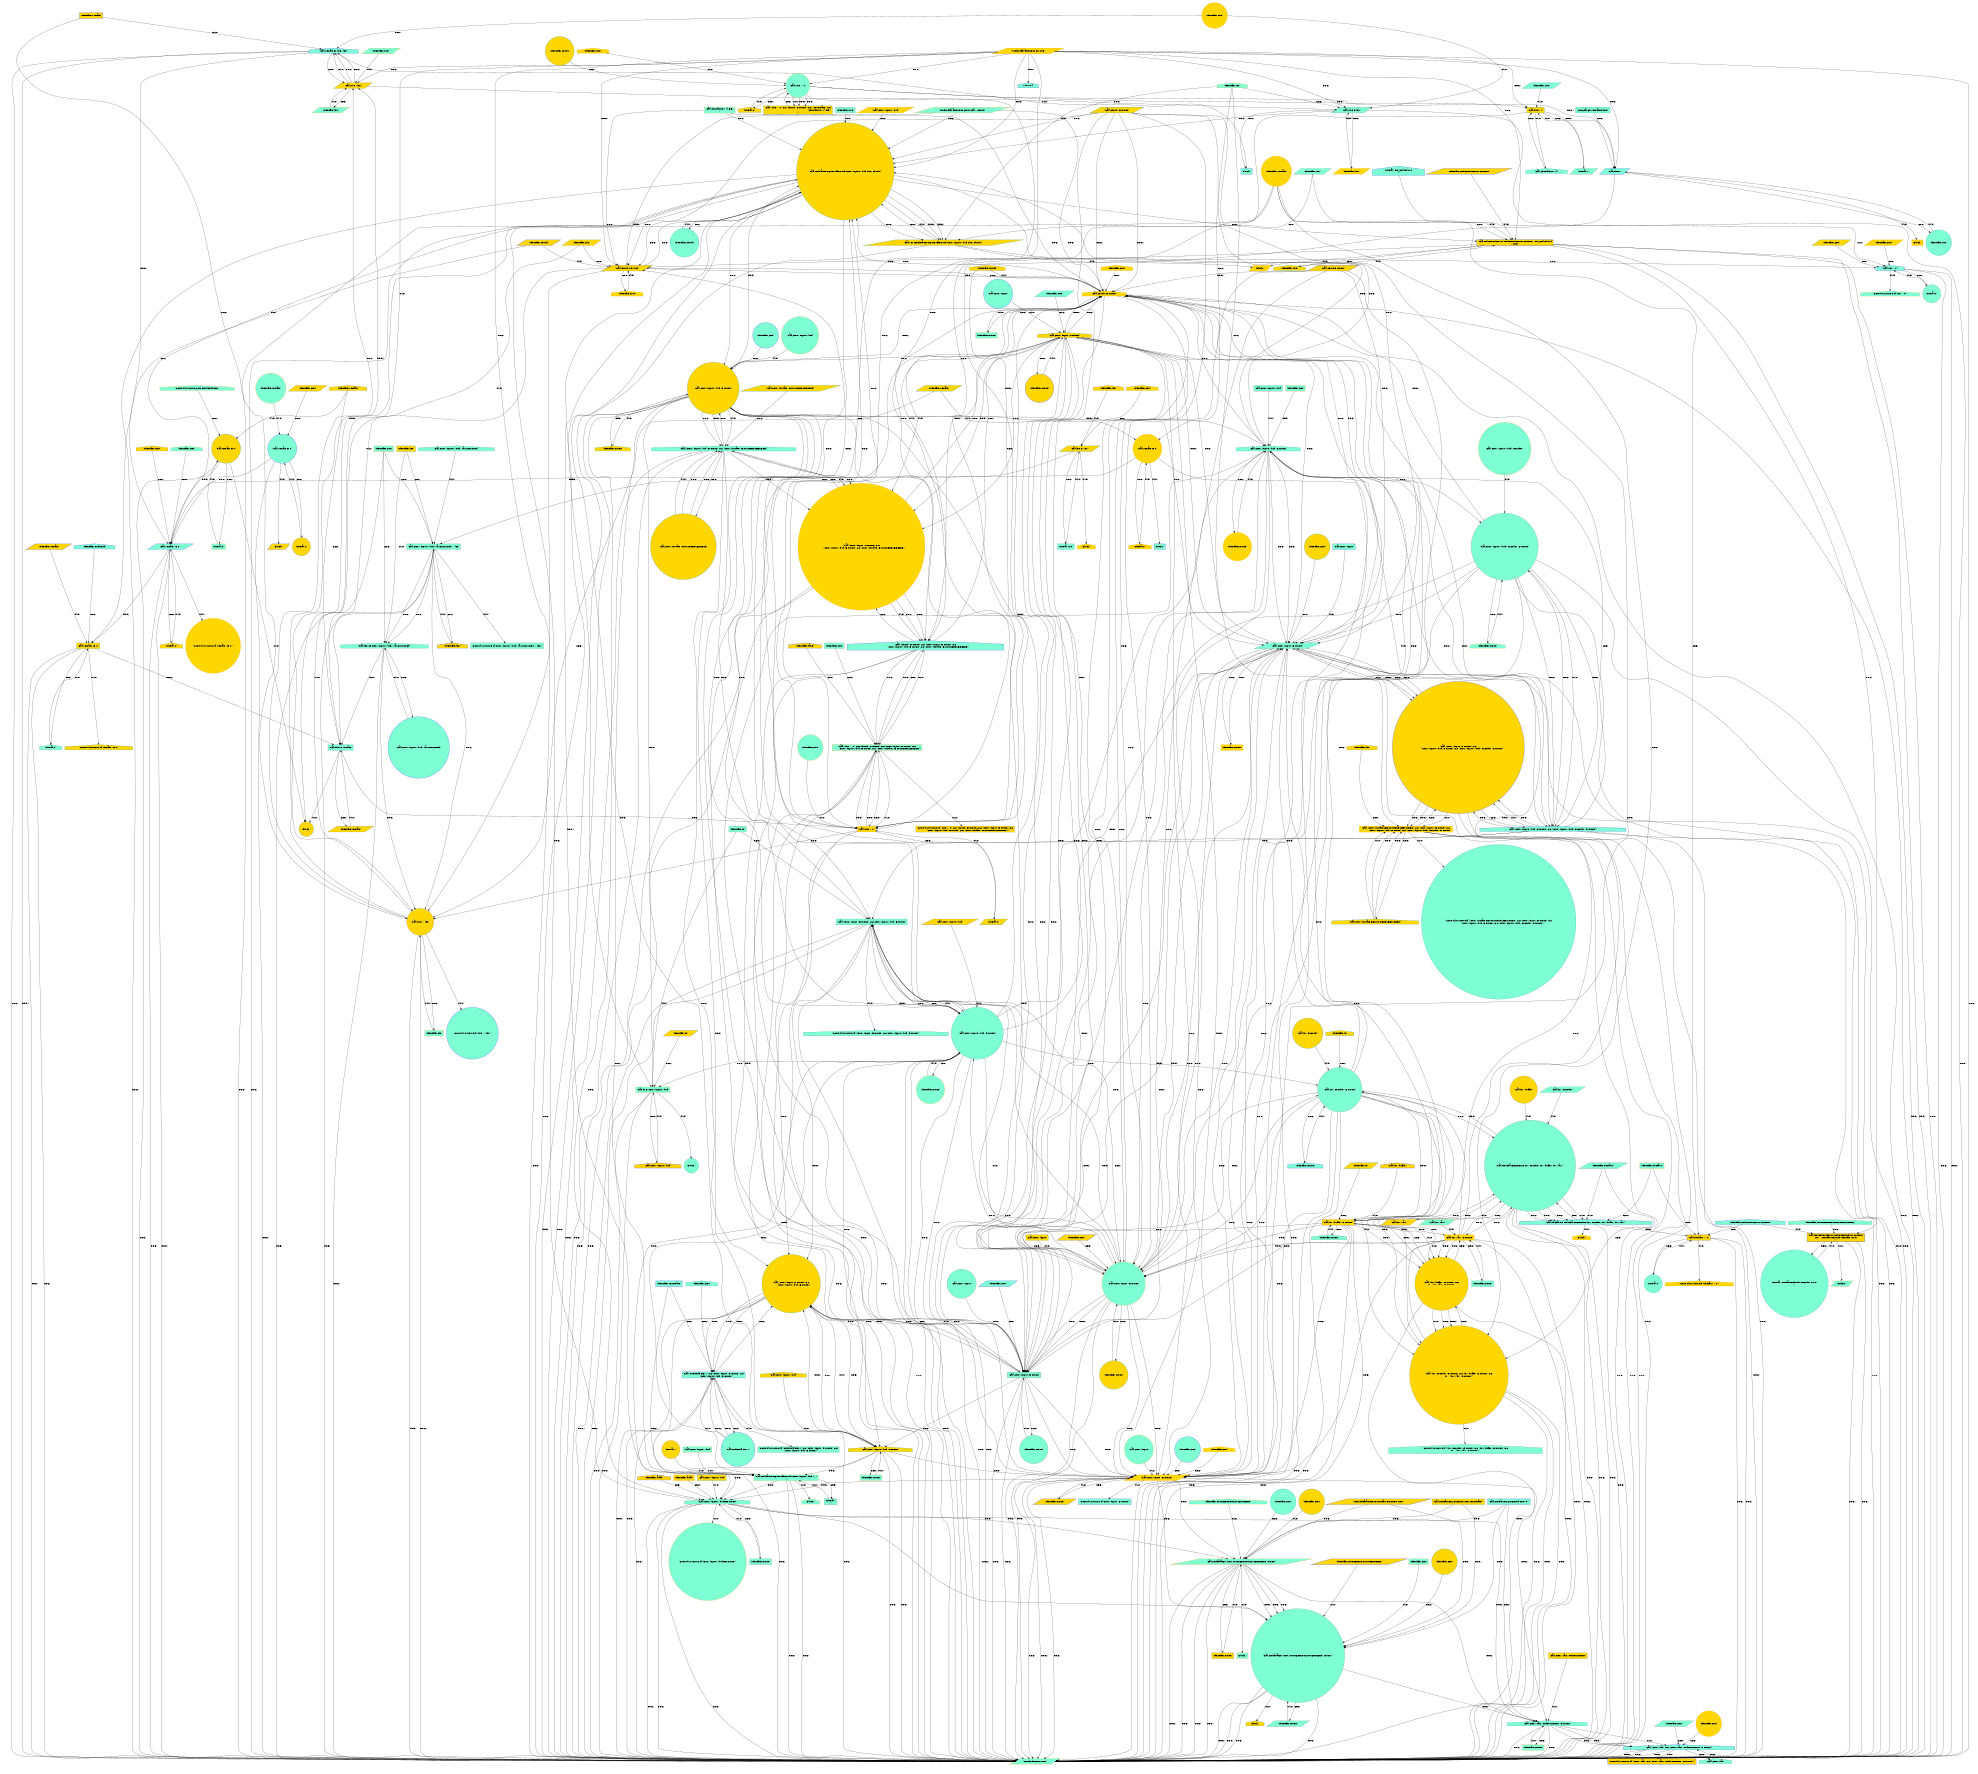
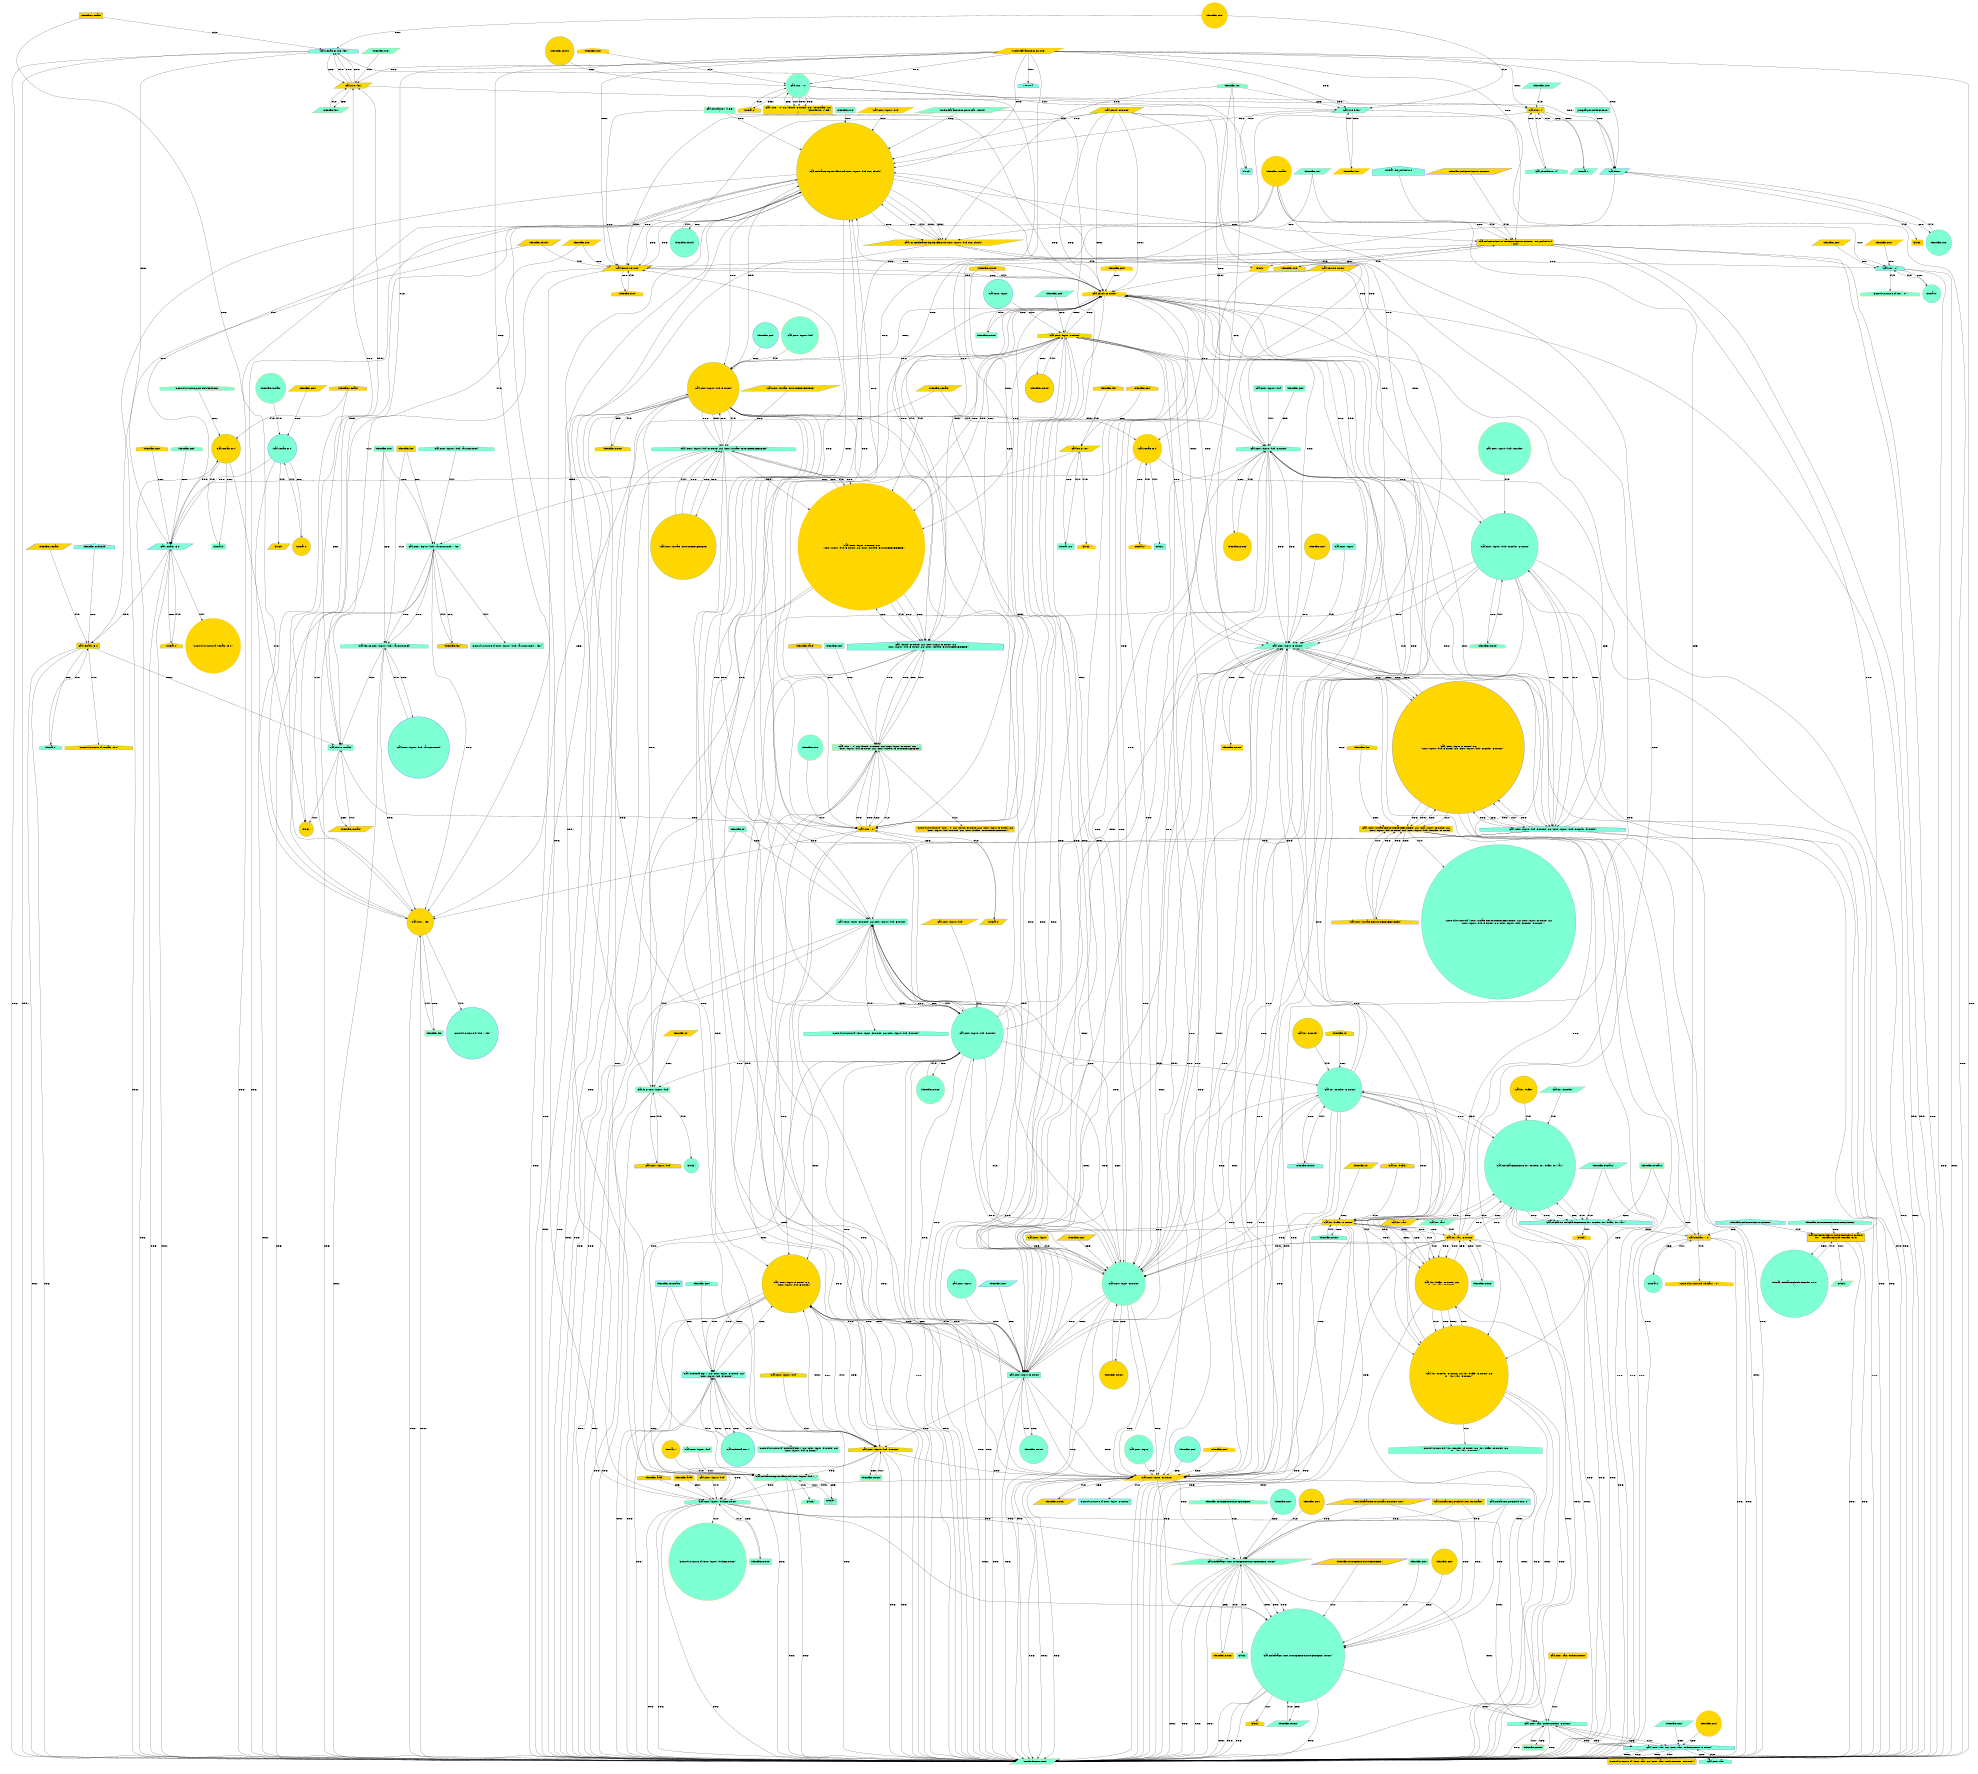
node "(JumpTarget,remain_done:)": label "(JumpTarget,remain_done:)" -> "(JumpTarget,xmldecl_done:)"
edge "(Call,xmlParseTryOrFinish(ctxt, 0))" -> "(Call,ctxt->sax->endDocument != NULL)": now "(Call,(ctxt->sax) && (ctxt->sax->endDocument != NULL))" -> "(Call,ctxt->sax->endDocument != NULL)"
